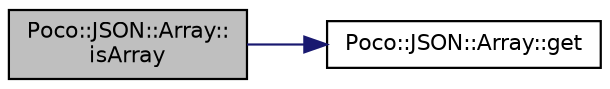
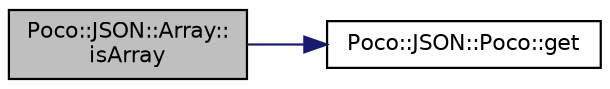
node "Poco::JSON::Array::get": label "Poco::JSON::Array::get" -> "Poco::JSON::Poco::get"
